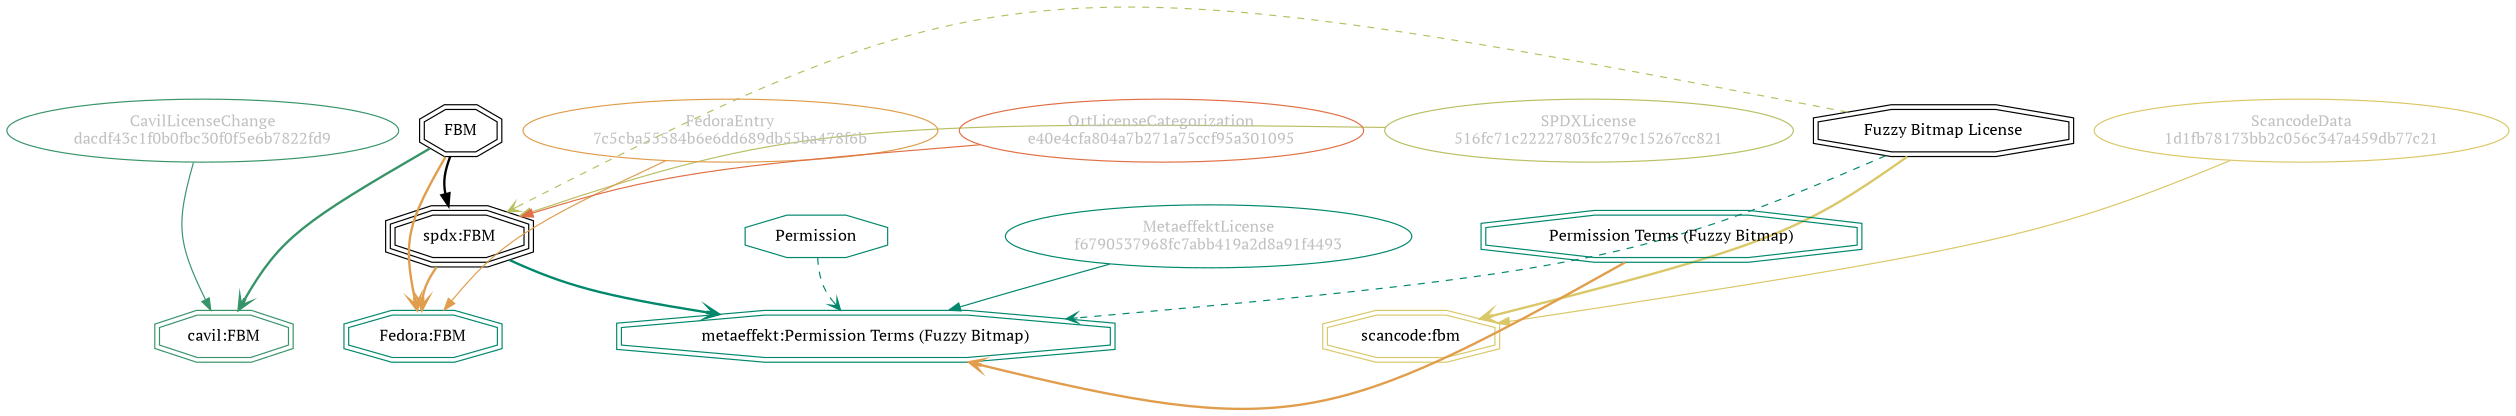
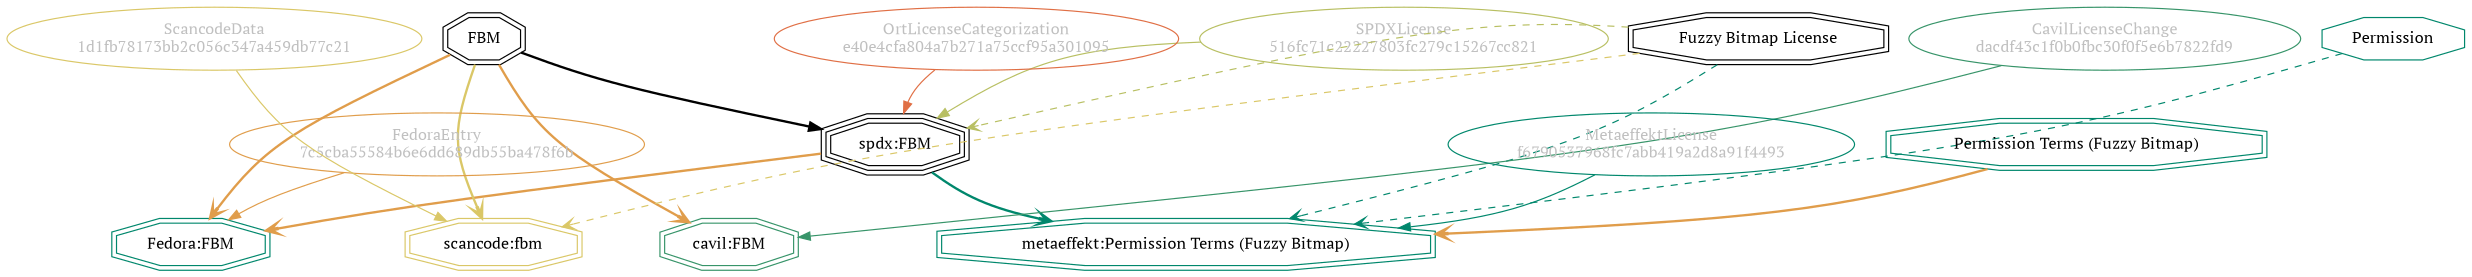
edge "FBM" -> "scancode:fbm": added
edge "FBM" -> "cavil:FBM": color #379469 -> #e09d4b
edge "Fuzzy Bitmap License" -> "scancode:fbm": style bold -> dashed
